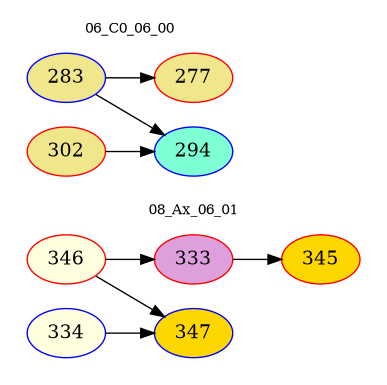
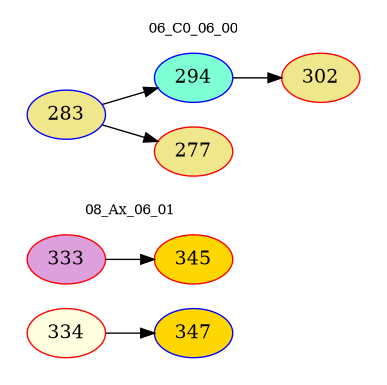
edge "302" -> "294": reversed
node "346": removed
node "334": color blue -> red
